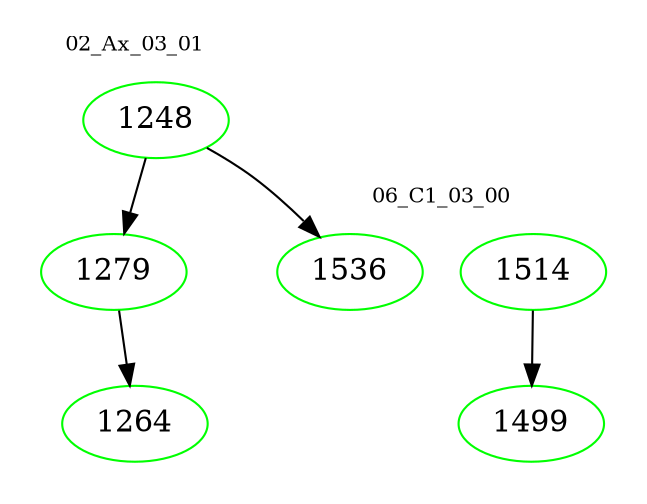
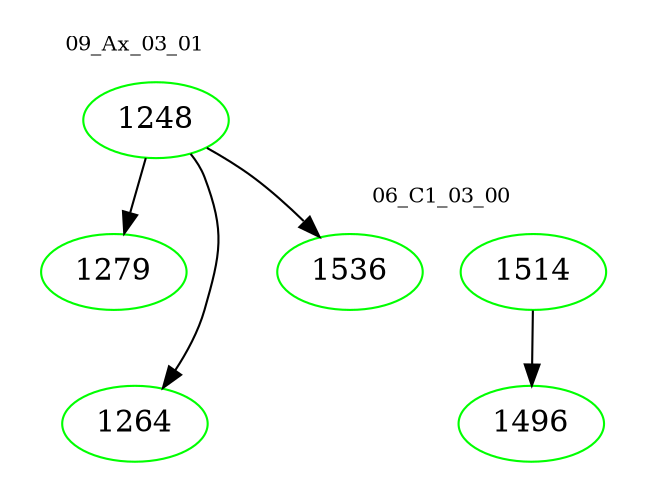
cluster "02_Ax_03_01": label "02_Ax_03_01" -> "09_Ax_03_01"
edge "1279" -> "1264": now "1248" -> "1264"
node "1499": label "1499" -> "1496"
